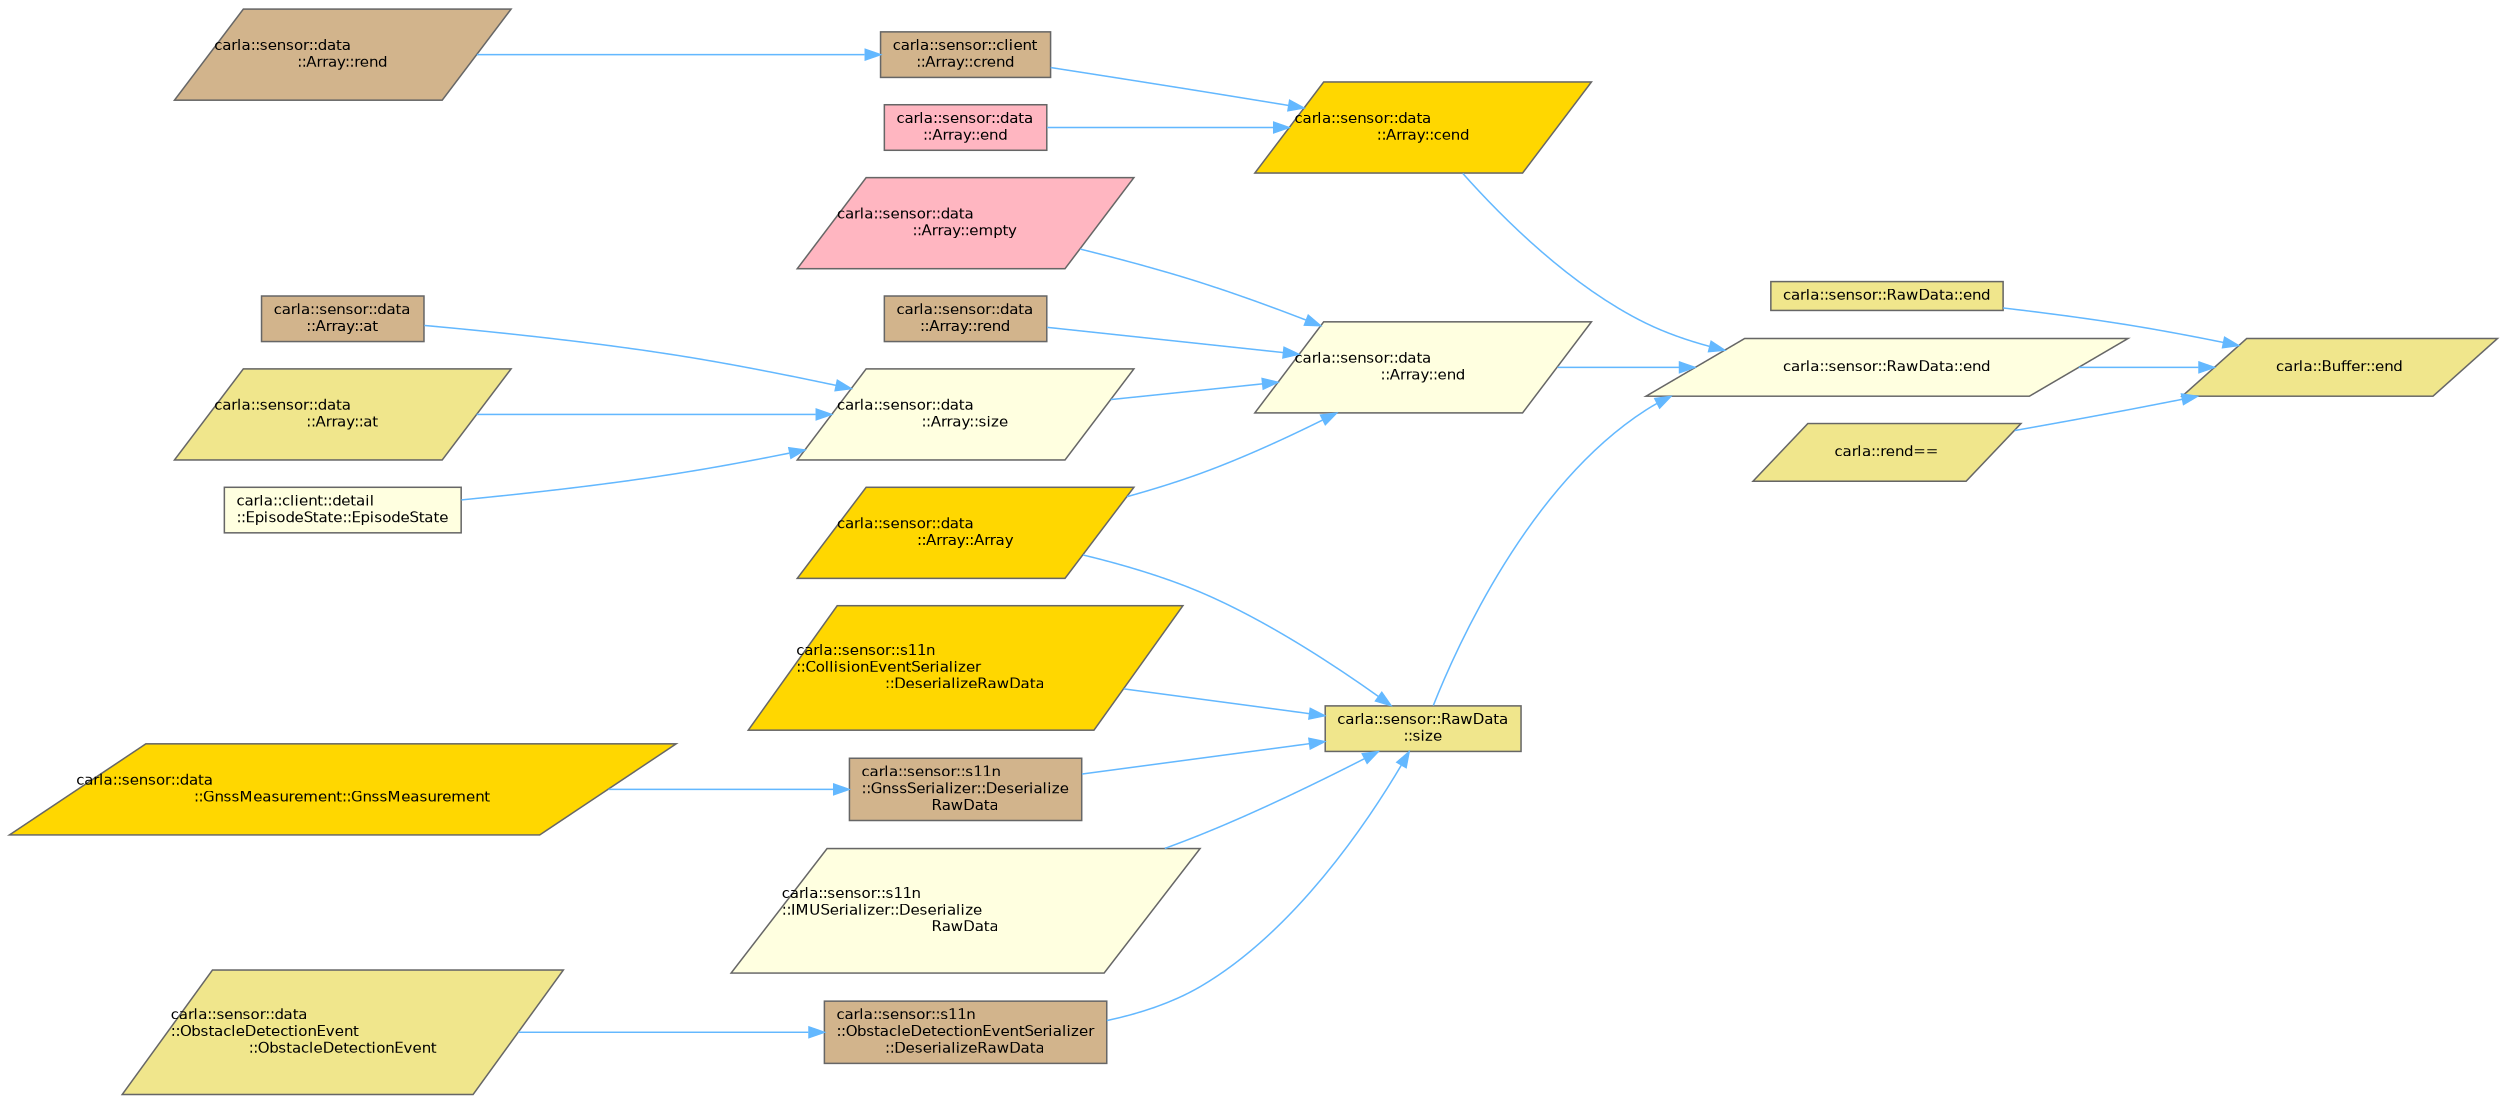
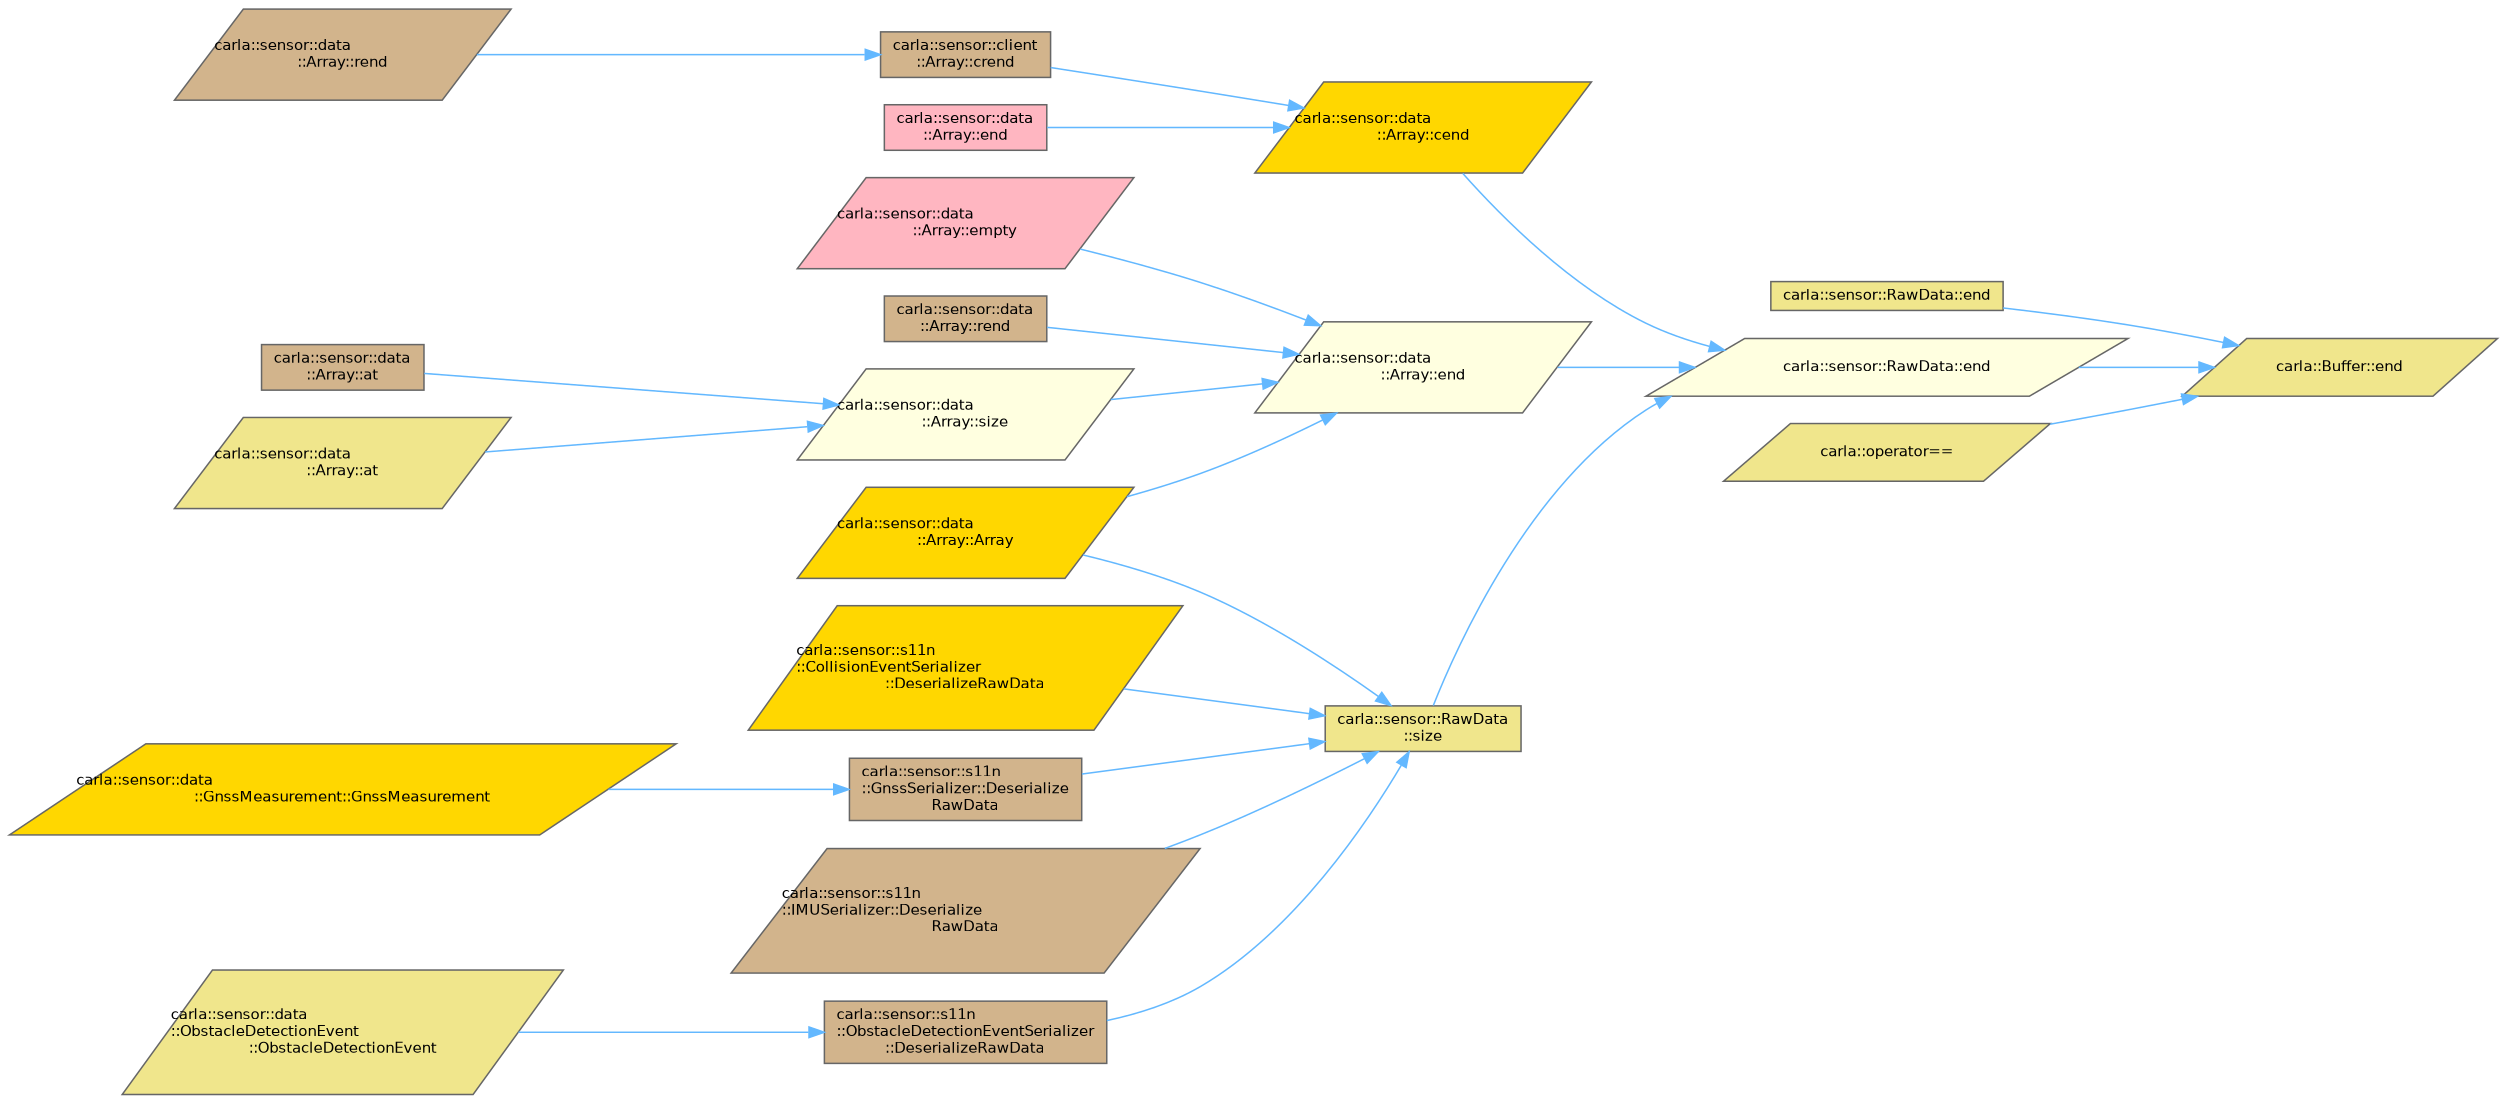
node "carla::rend==": label "carla::rend==" -> "carla::operator=="
node "carla::client::detail ::EpisodeState::EpisodeState": removed
node "carla::sensor::s11n ::IMUSerializer::Deserialize RawData": fillcolor lightyellow -> tan
